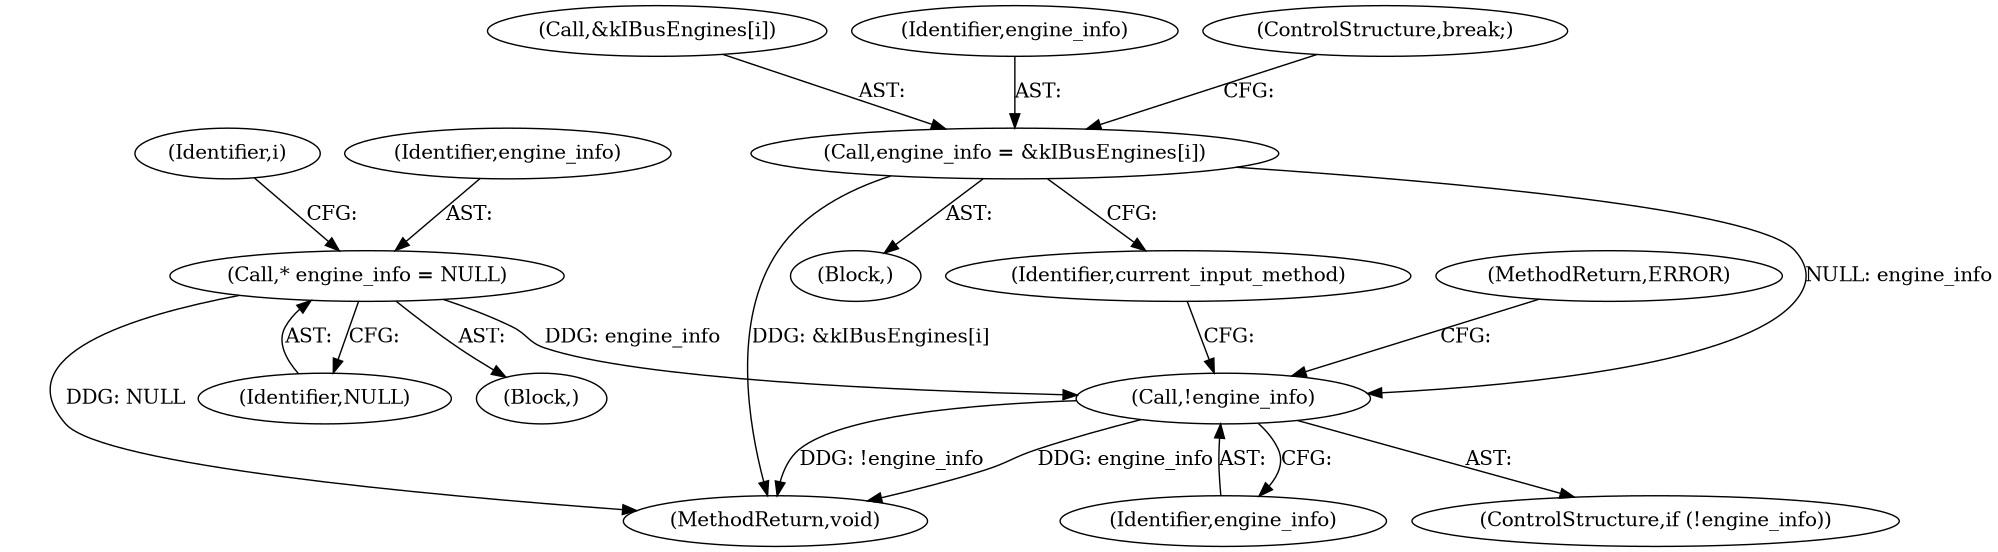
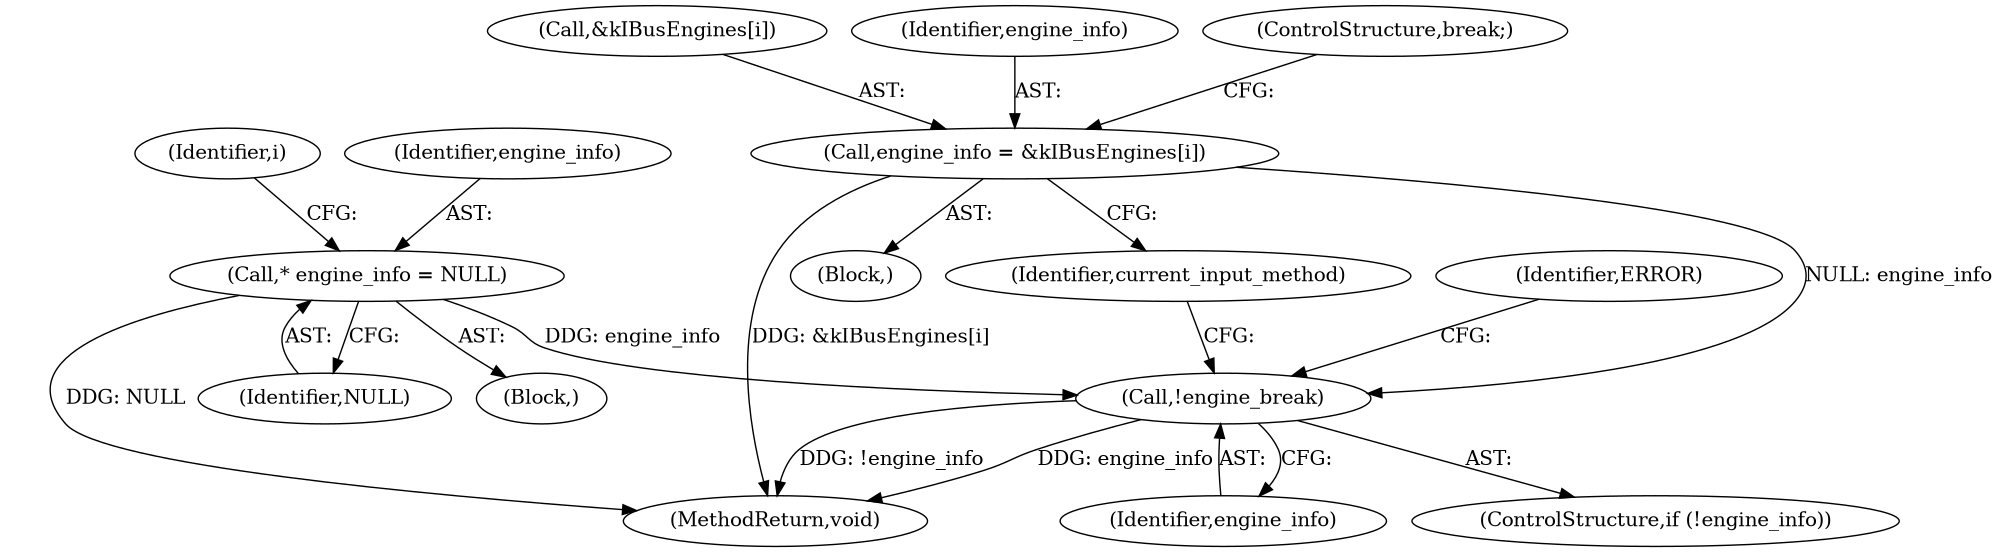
node "(MethodReturn,ERROR)": label "(MethodReturn,ERROR)" -> "(Identifier,ERROR)"
node "(Call,!engine_info)": label "(Call,!engine_info)" -> "(Call,!engine_break)"
